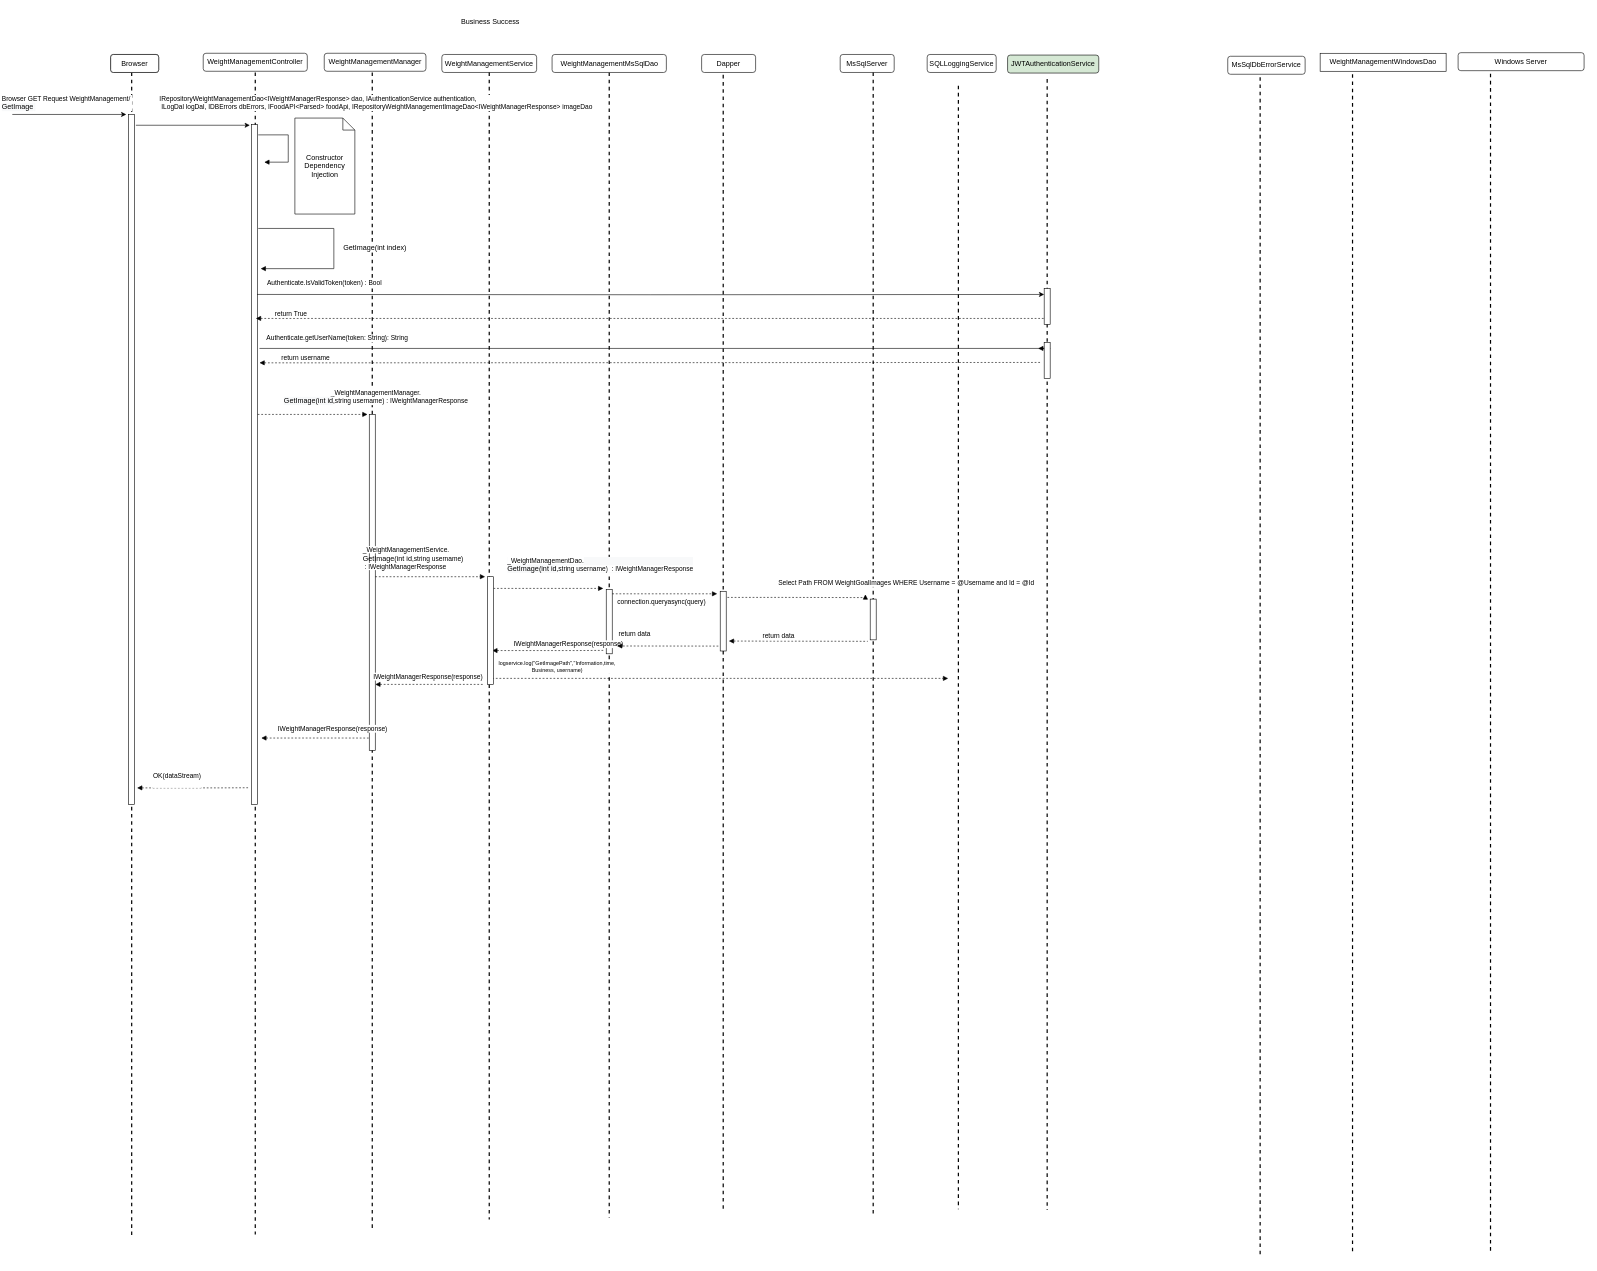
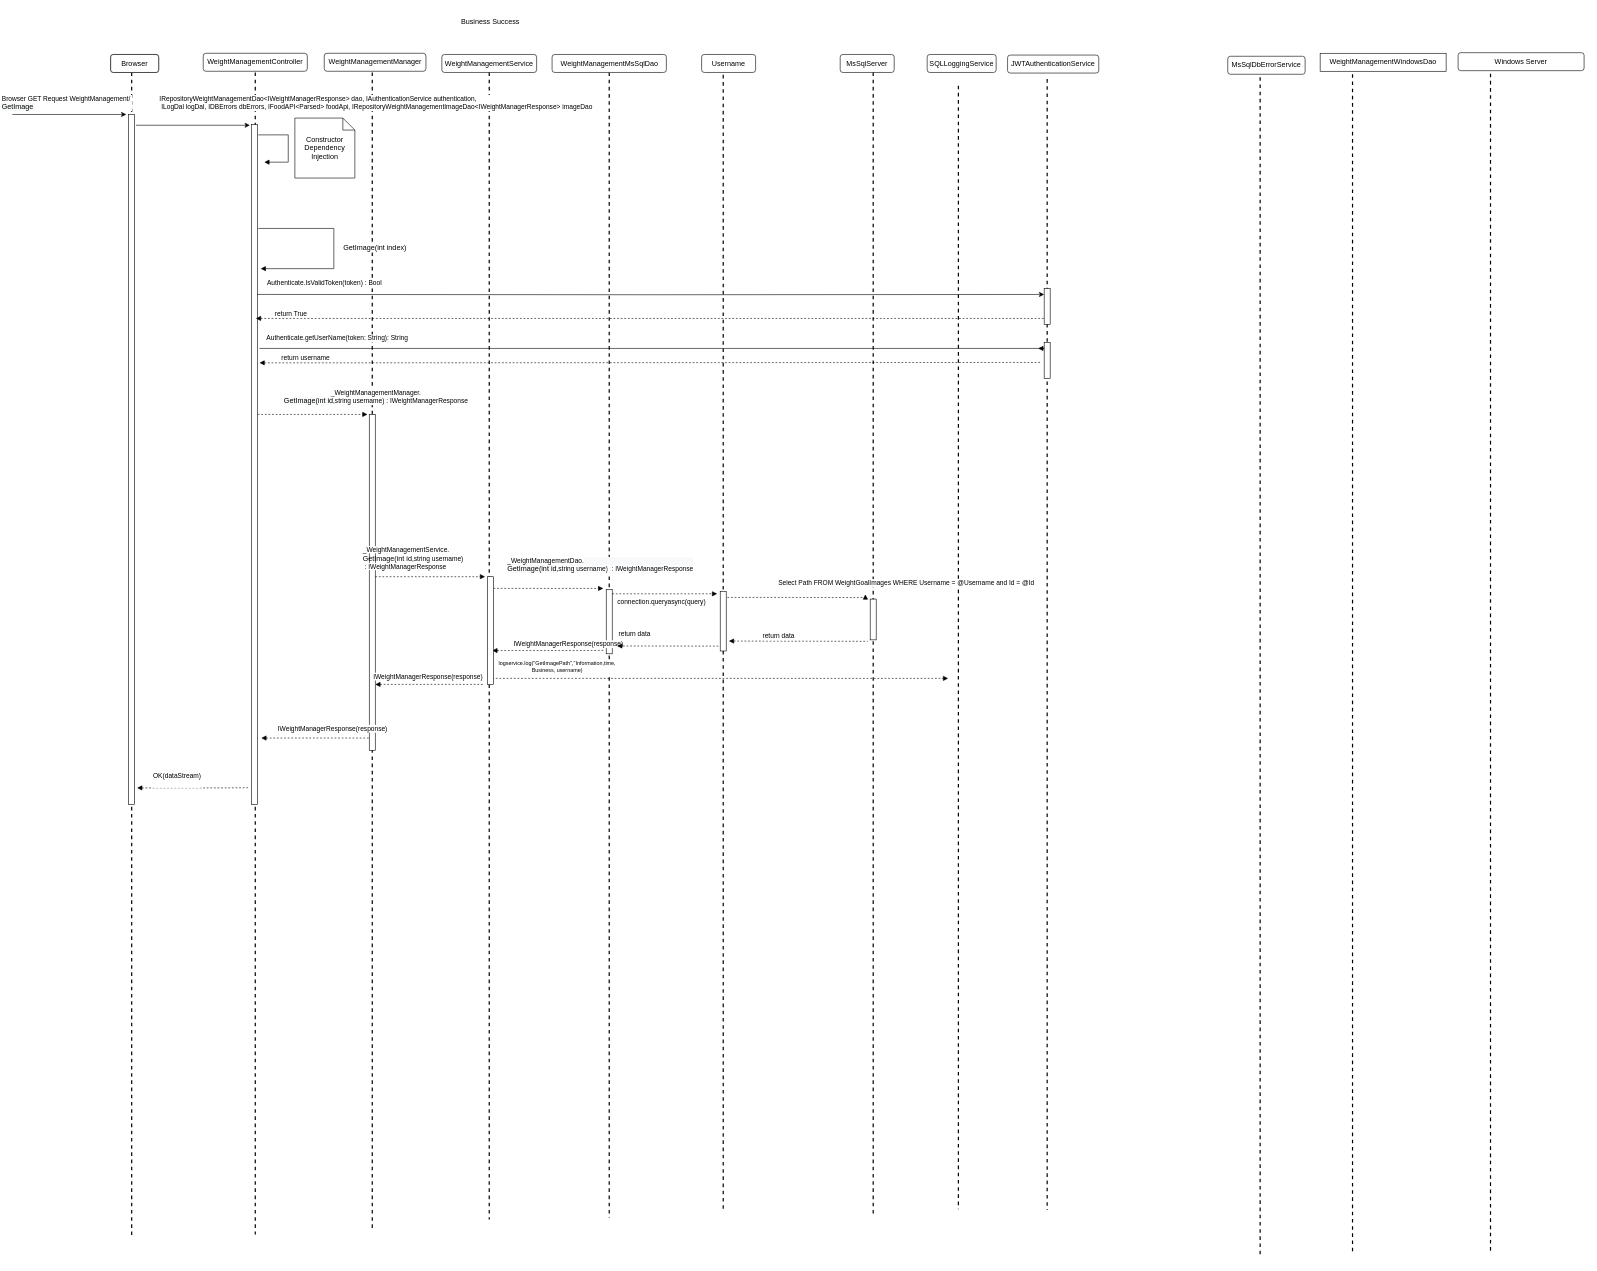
node "Dapper": label "Dapper" -> "Username"
node "JWTAuthenticationService": fillcolor #d5e8d4 -> #ffffff
node "Constructor Dependency Injection": size 60x96 -> 60x60
